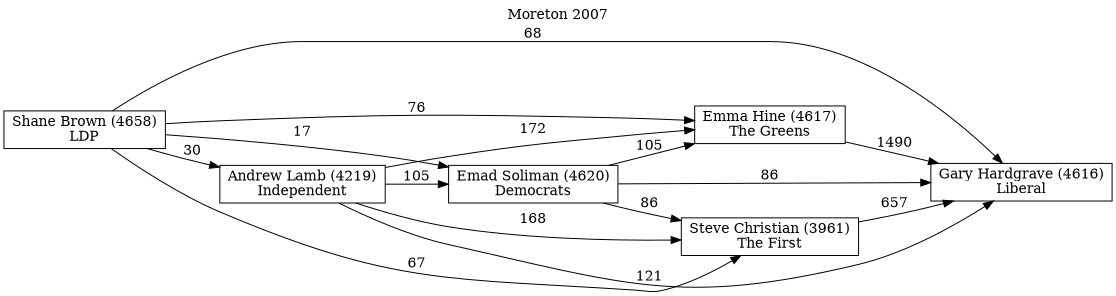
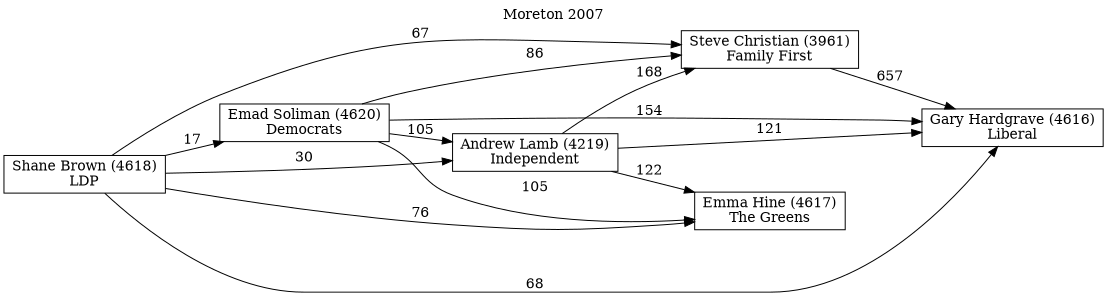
edge "Andrew Lamb (4219) Independent" -> "Emma Hine (4617) The Greens": label "172" -> "122"
node "Shane Brown (4658) LDP": label "Shane Brown (4658) LDP" -> "Shane Brown (4618) LDP"
edge "Emma Hine (4617) The Greens" -> "Gary Hardgrave (4616) Liberal": removed, label "1490"
edge "Emad Soliman (4620) Democrats" -> "Gary Hardgrave (4616) Liberal": label "86" -> "154"
edge "Andrew Lamb (4219) Independent" -> "Emad Soliman (4620) Democrats": reversed
node "Steve Christian (3961) The First": label "Steve Christian (3961) The First" -> "Steve Christian (3961) Family First"
